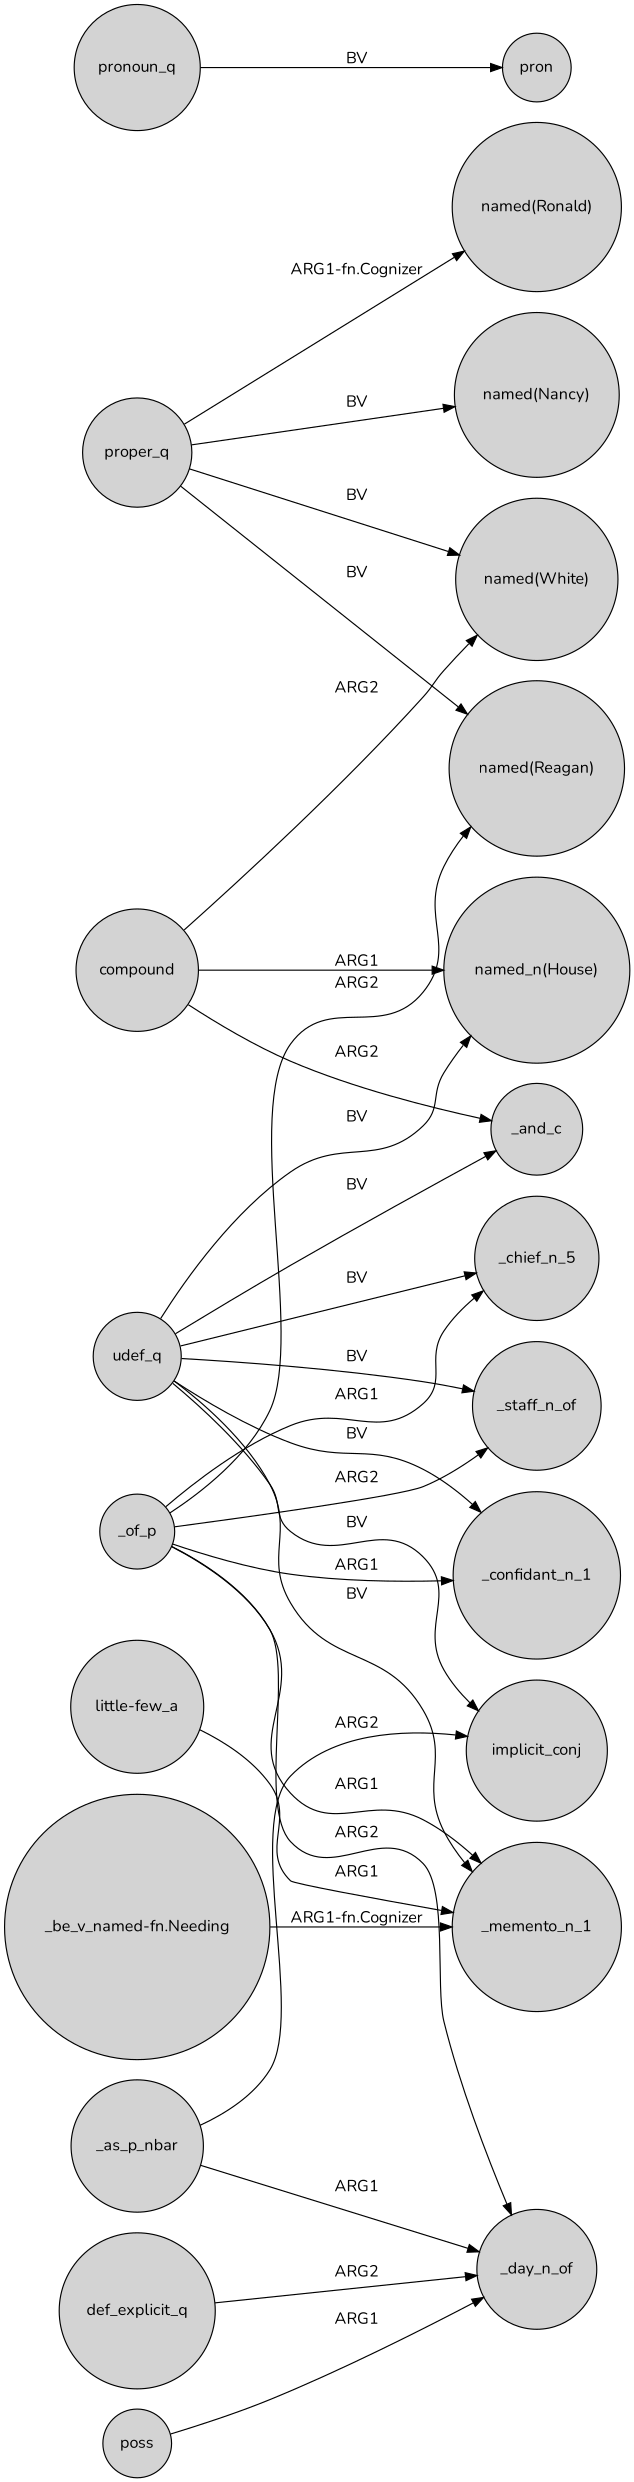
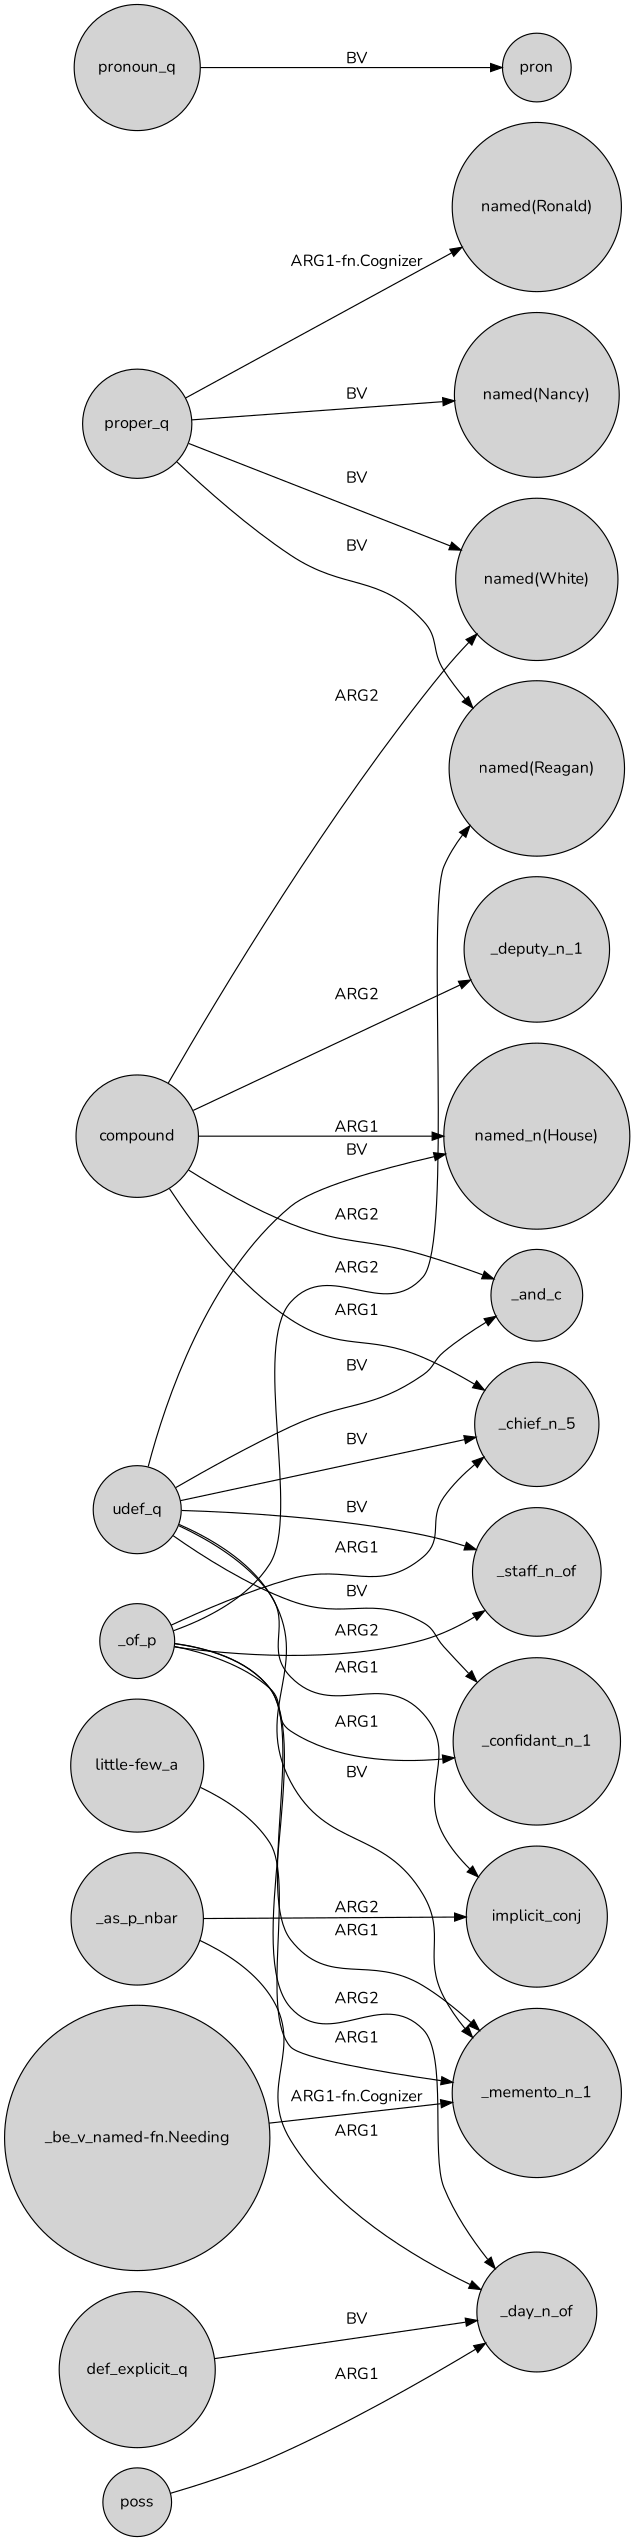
node "_deputy_n_1": added
edge "compound" -> "_chief_n_5": added, label "ARG1"
edge "udef_q" -> "implicit_conj": label "BV" -> "ARG1"
edge "def_explicit_q" -> "_day_n_of": label "ARG2" -> "BV"
